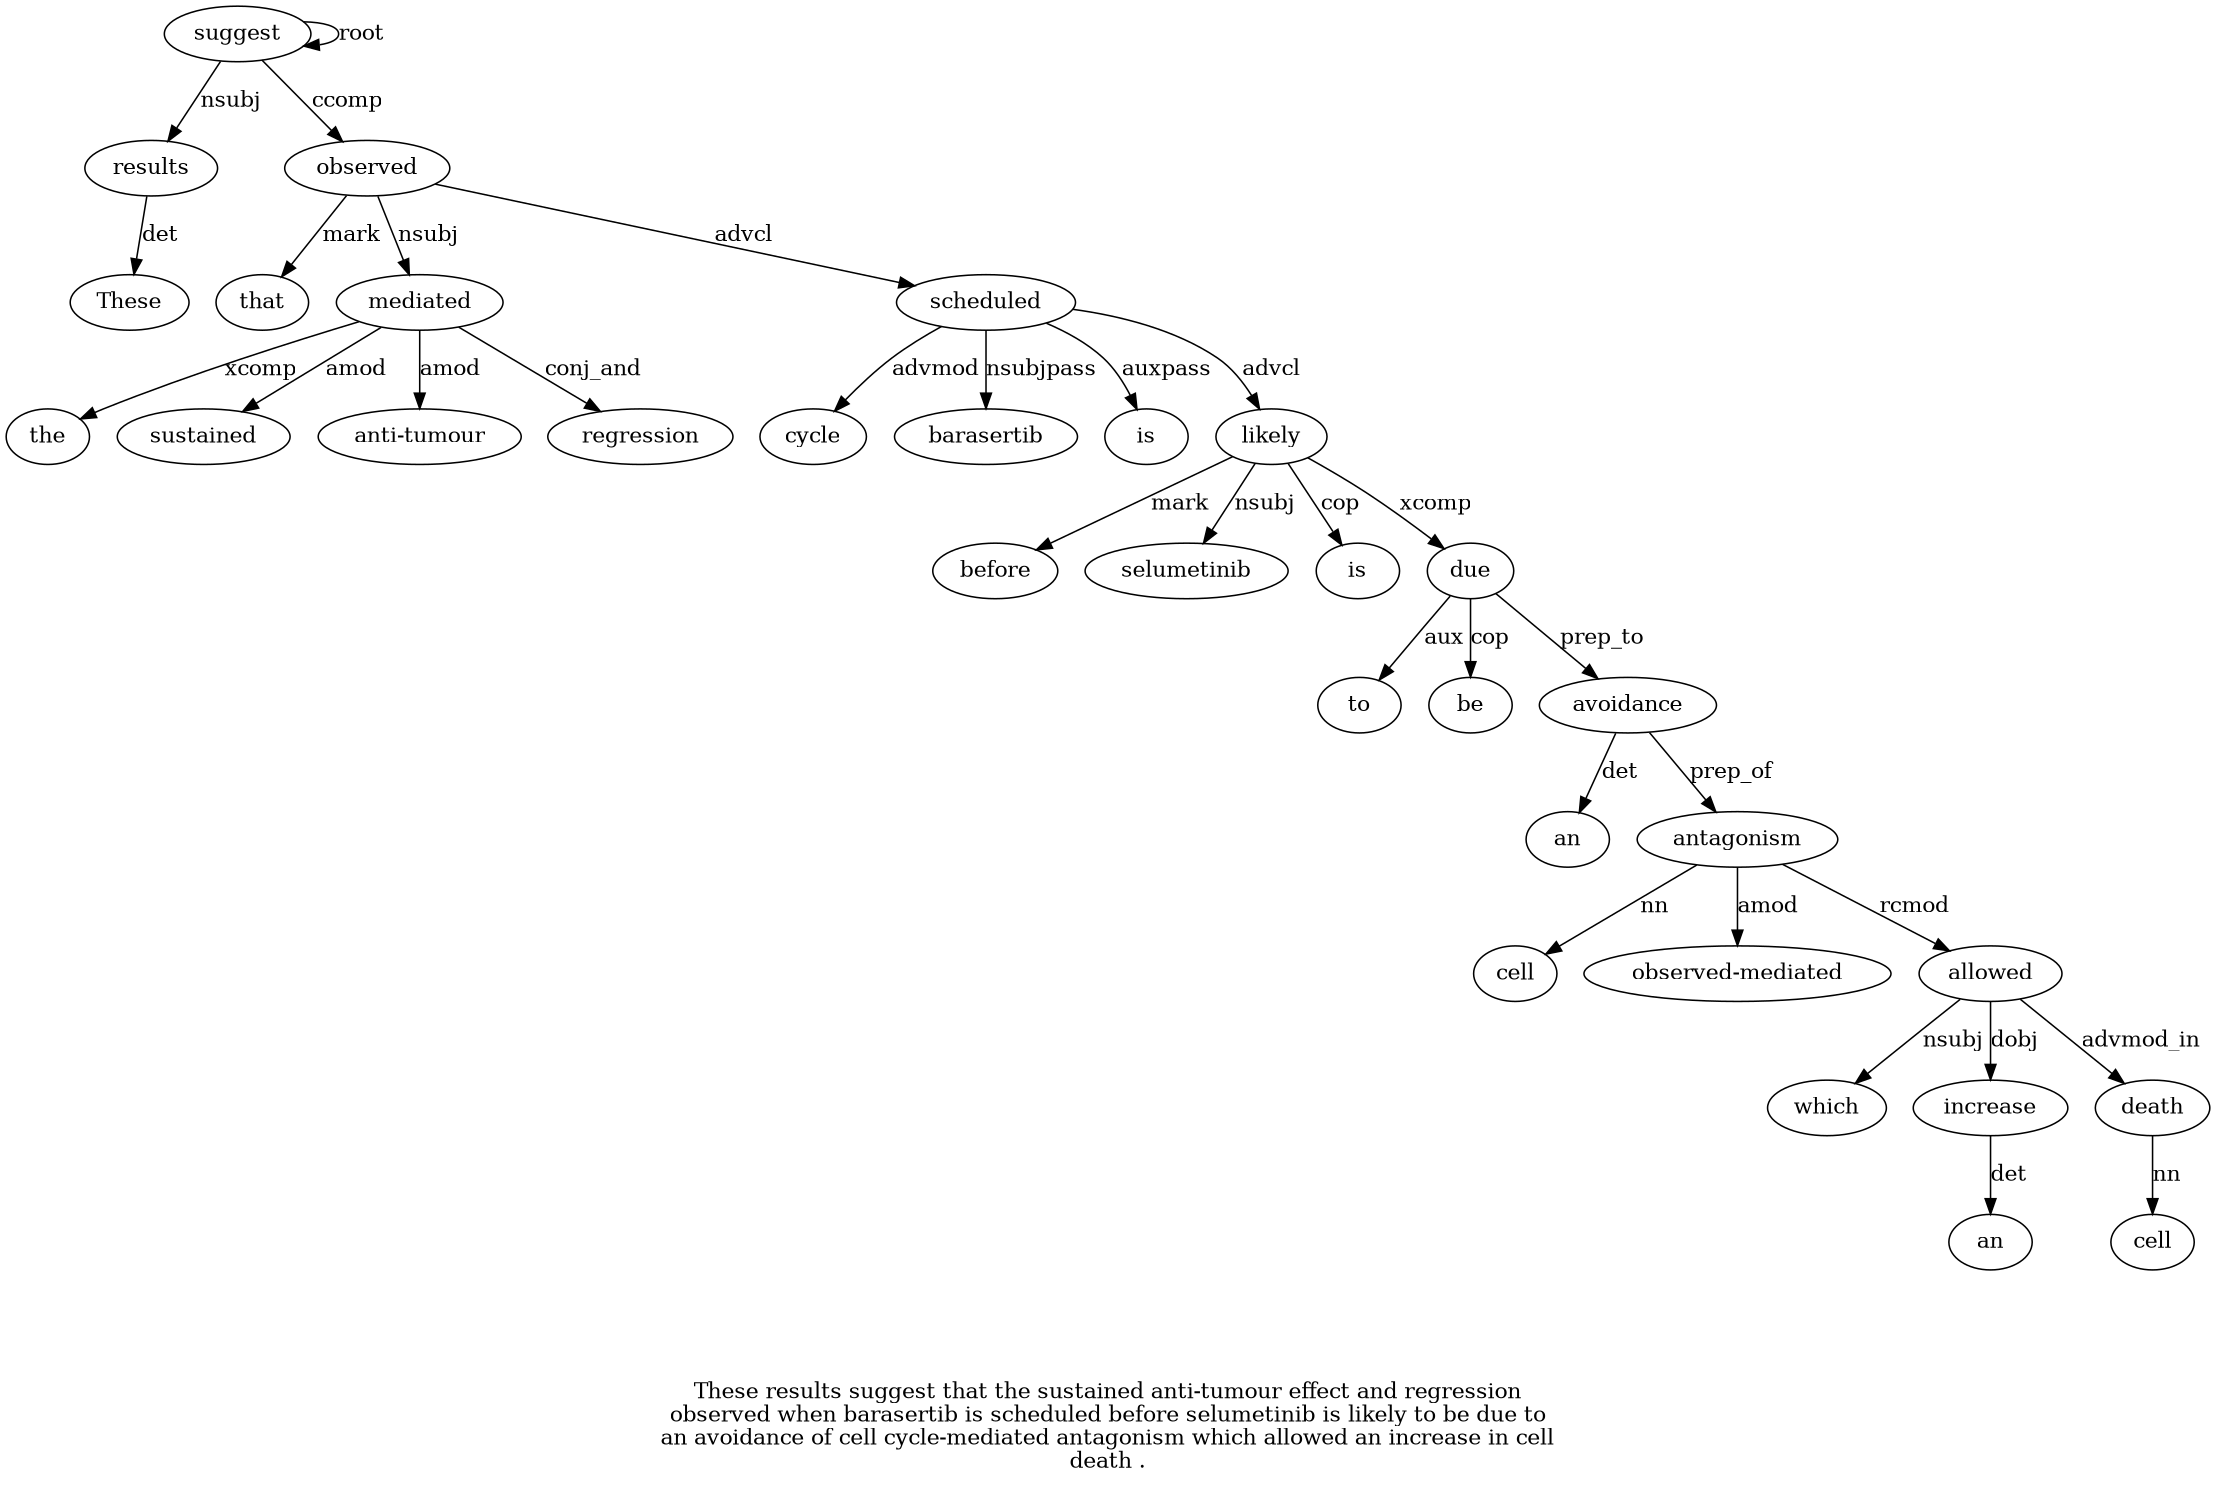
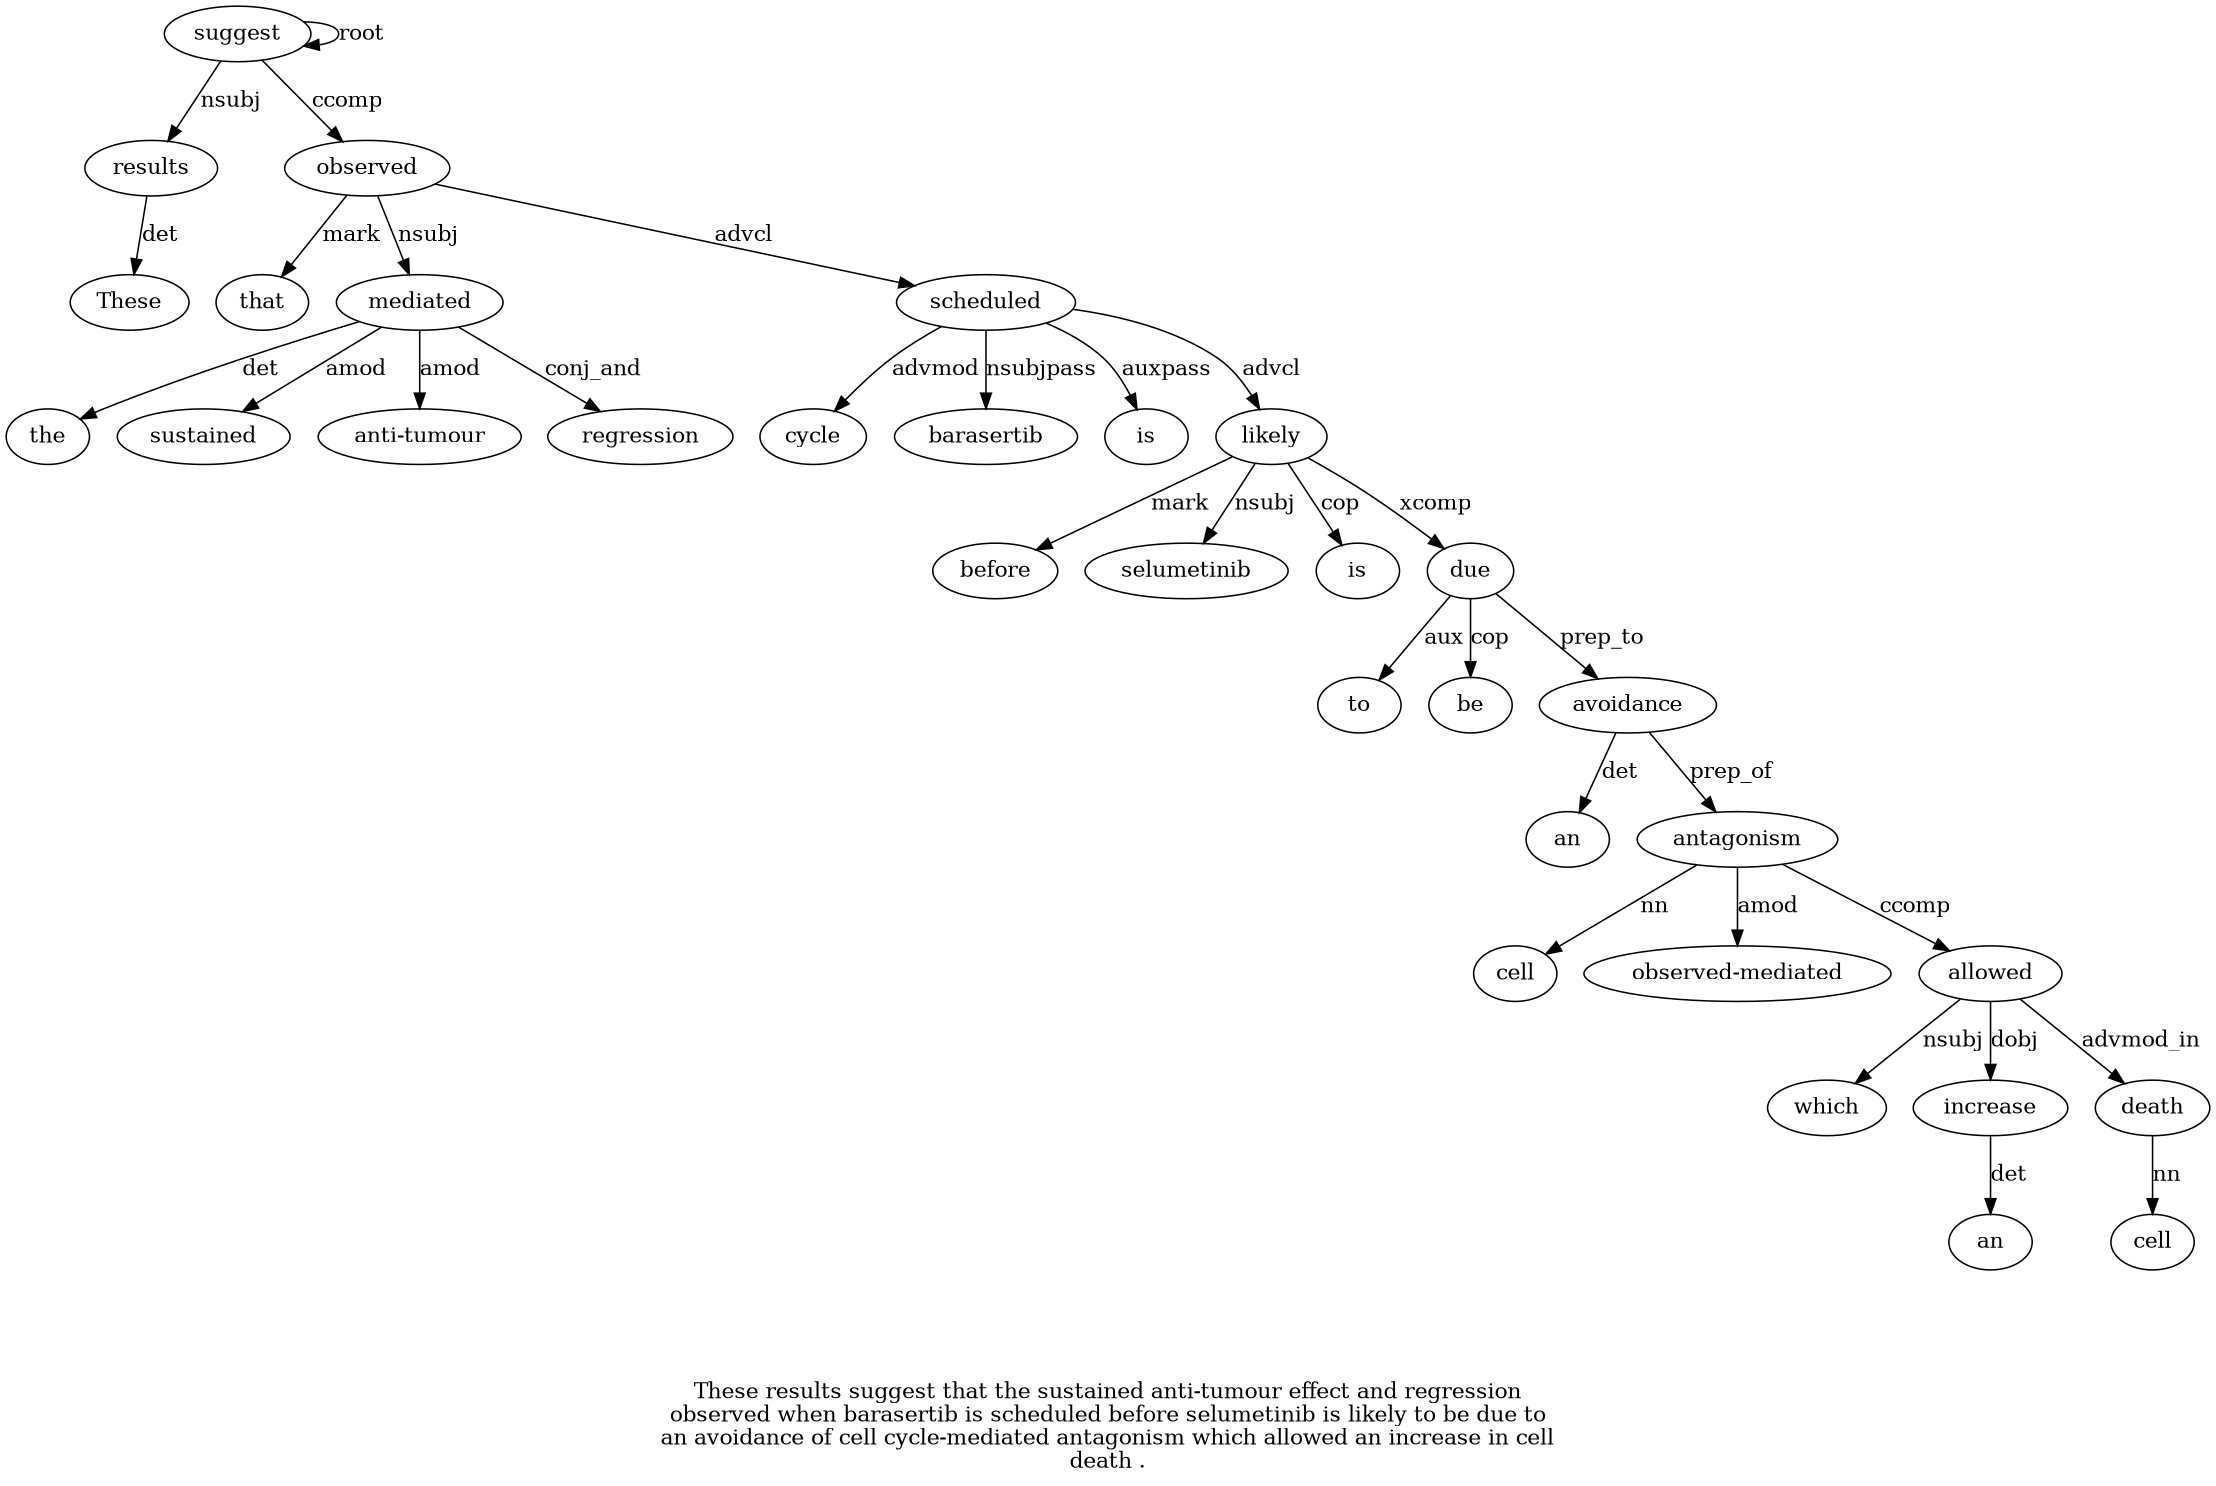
edge "mediated" -> "the": label "xcomp" -> "det"
edge "antagonism" -> "allowed": label "rcmod" -> "ccomp"
